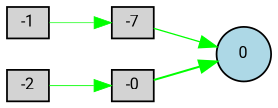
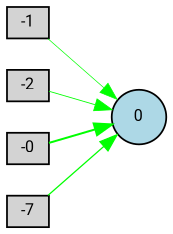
edge "-1" -> "-7": now "-1" -> "0"
edge "-2" -> "-0": now "-2" -> "0"
